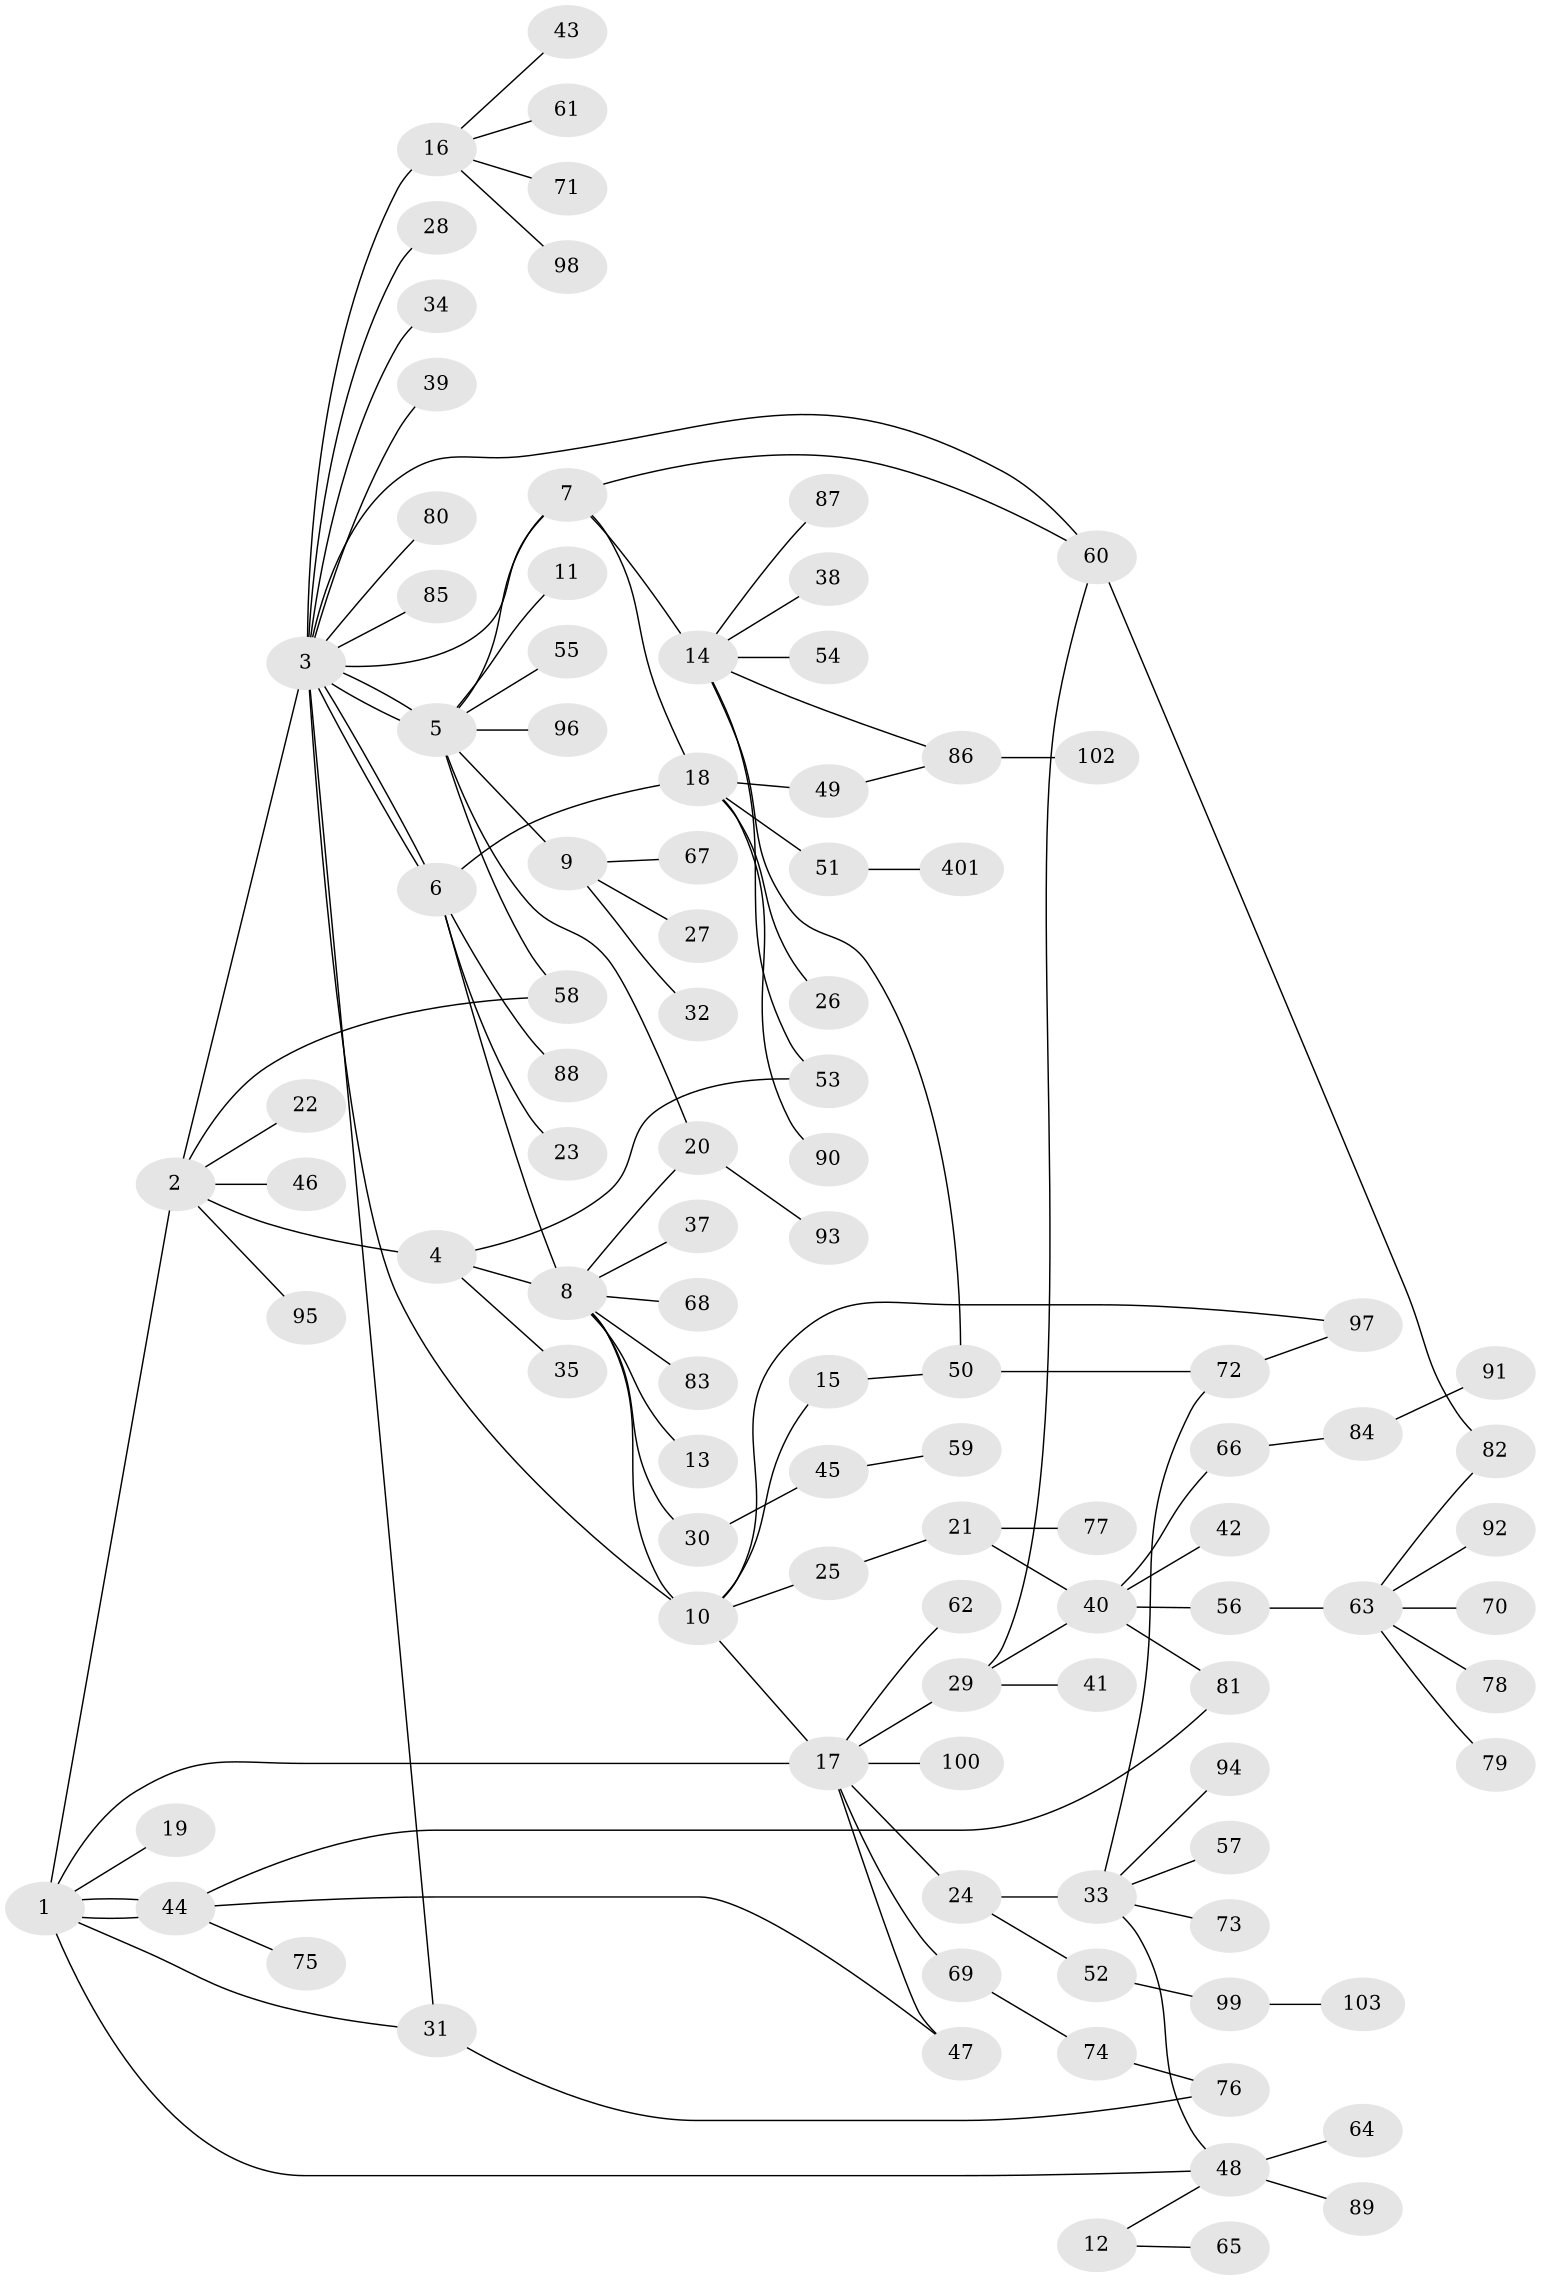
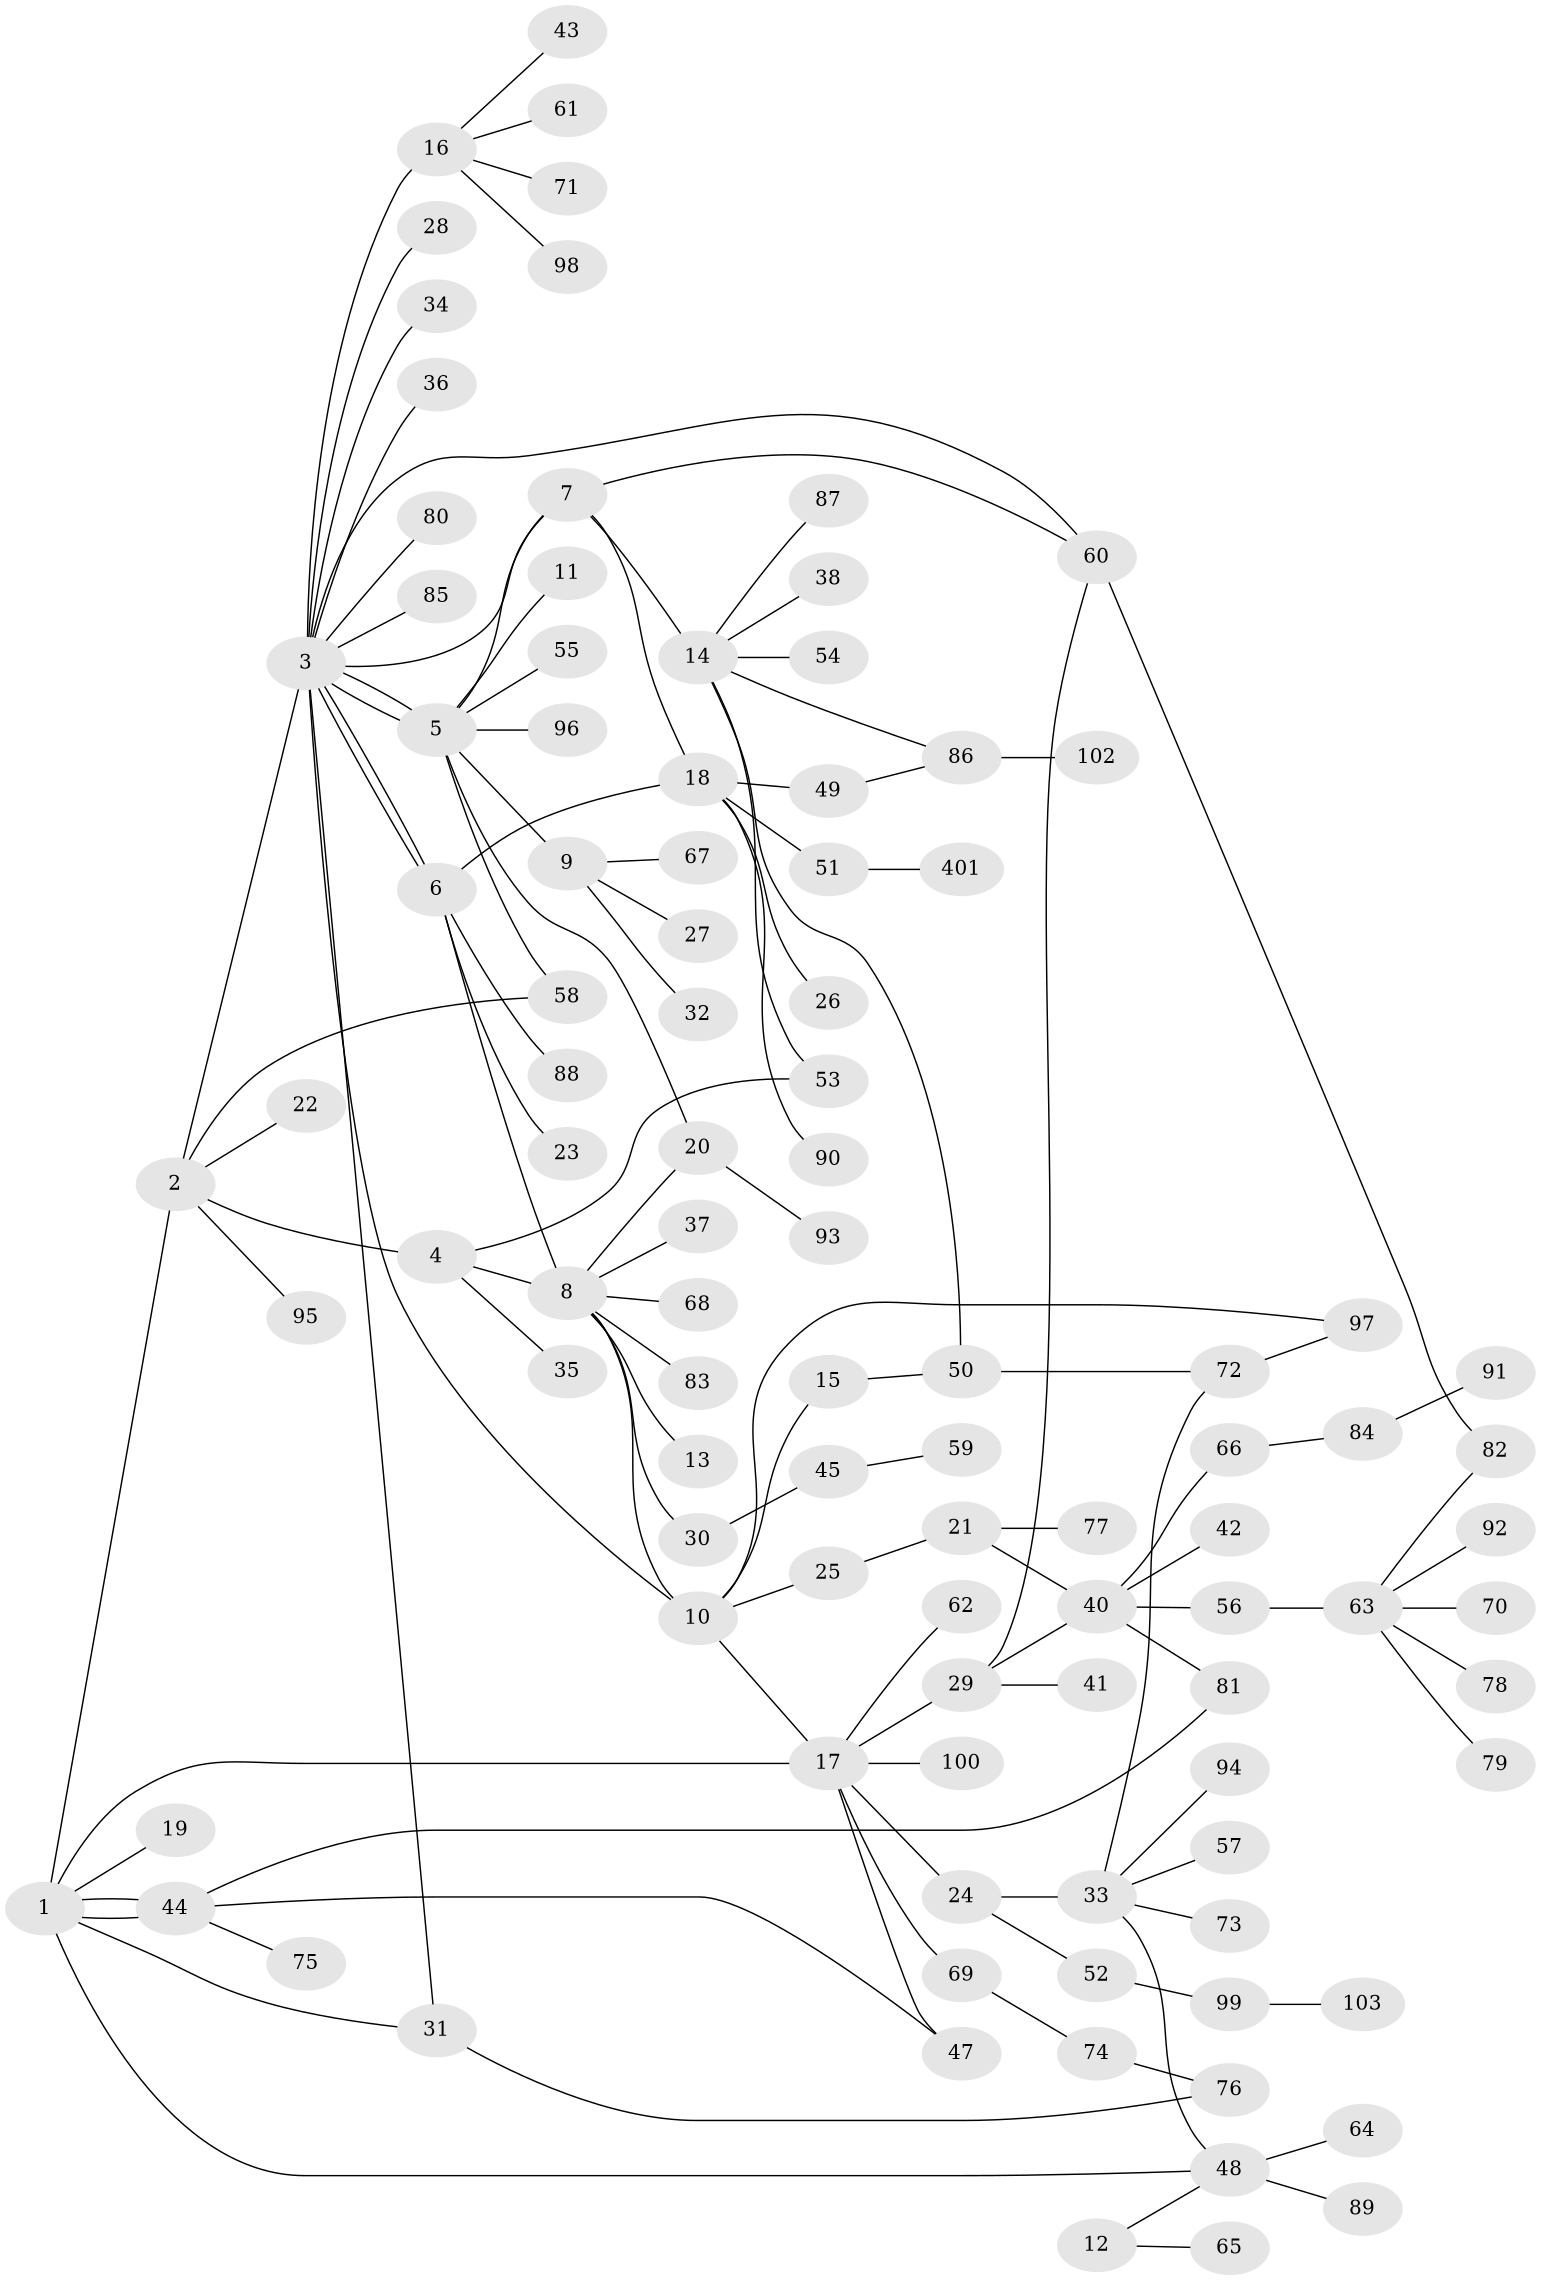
node "39": label "39" -> "36"
node "46": removed
